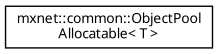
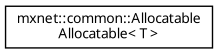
node "mxnet::common::ObjectPool Allocatable< T >": label "mxnet::common::ObjectPool Allocatable< T >" -> "mxnet::common::Allocatable Allocatable< T >"
